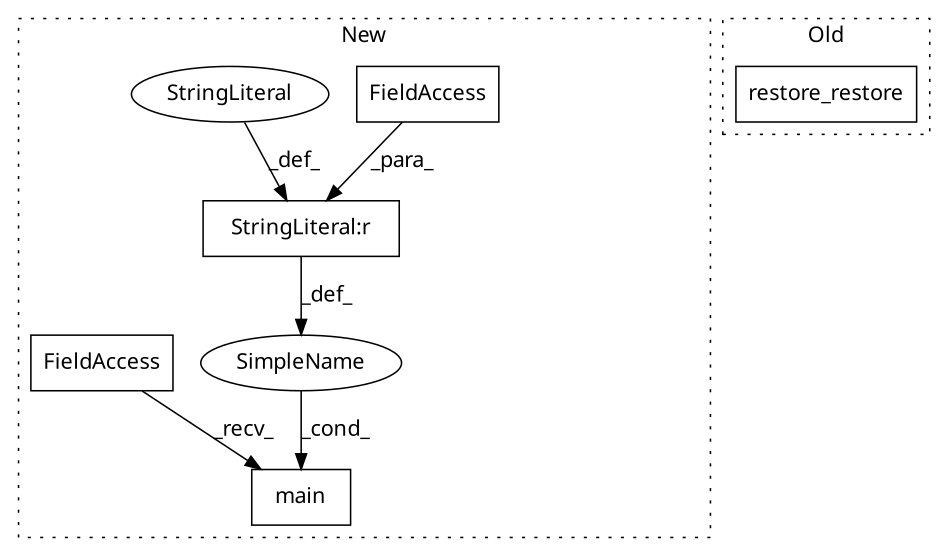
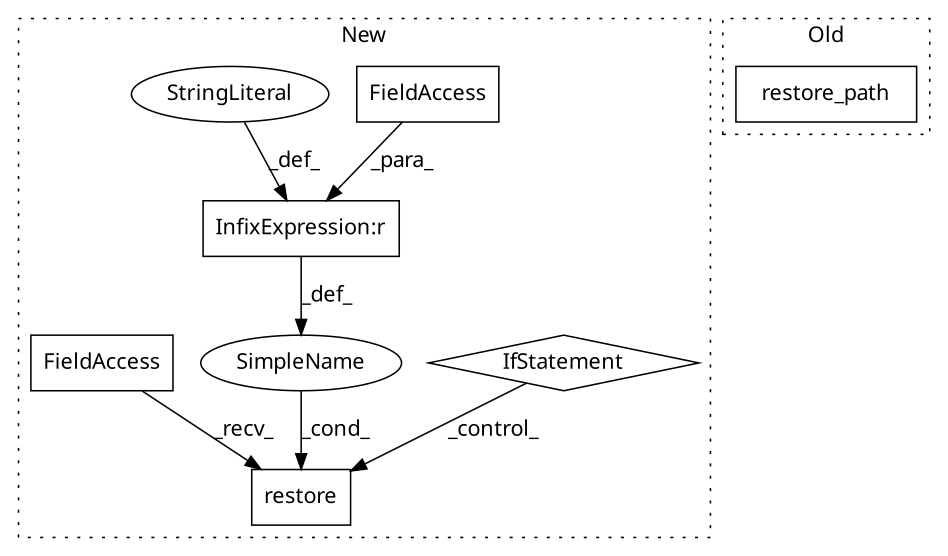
node "restore_restore": label "restore_restore" -> "restore_path"
node "StringLiteral:r": label "StringLiteral:r" -> "InfixExpression:r"
node "IfStatement": added
node "main": label "main" -> "restore"
